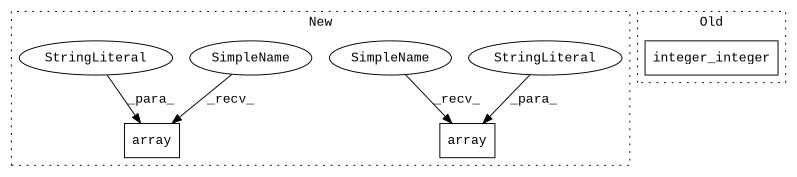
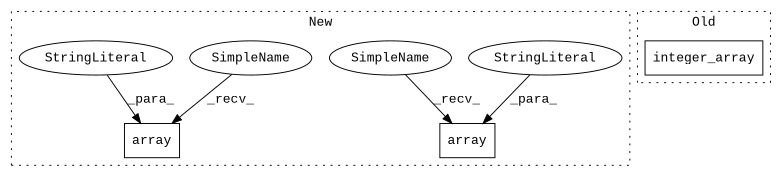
node "integer_integer": label "integer_integer" -> "integer_array"
